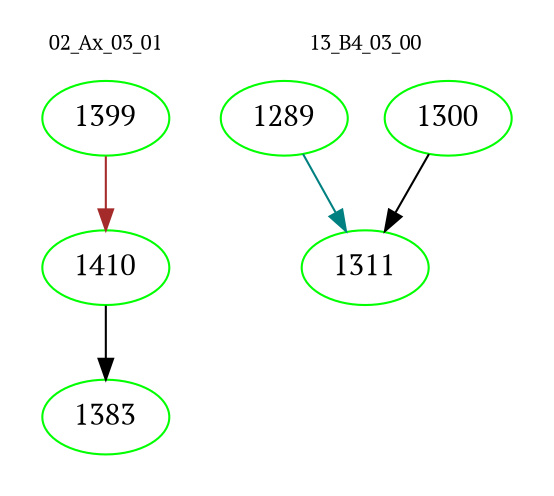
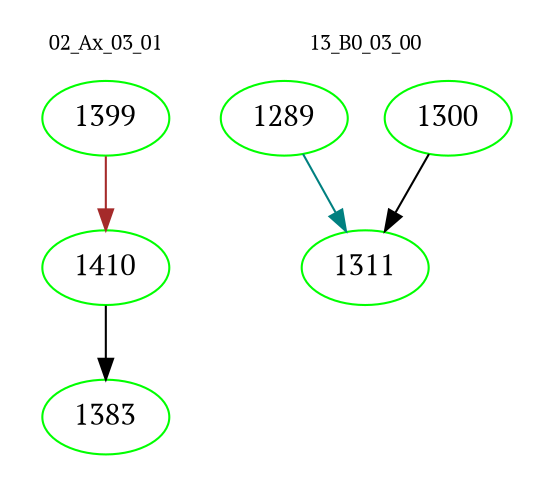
cluster "13_B4_03_00": label "13_B4_03_00" -> "13_B0_03_00"
